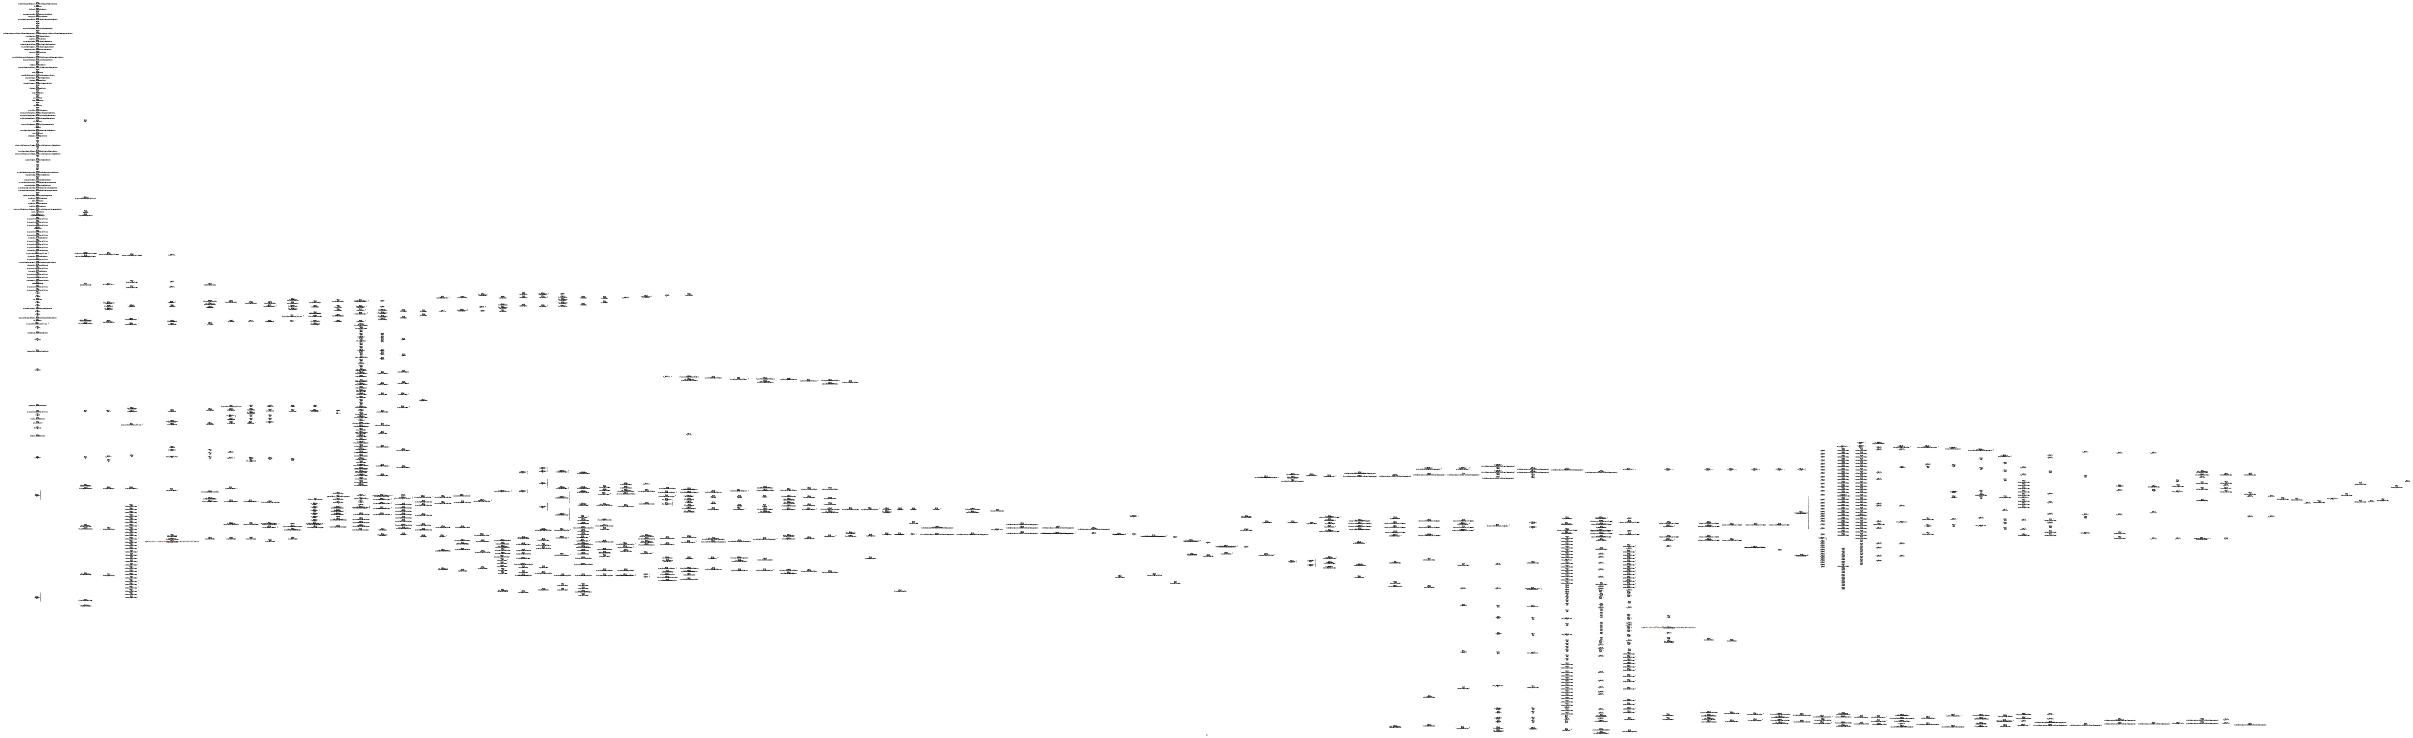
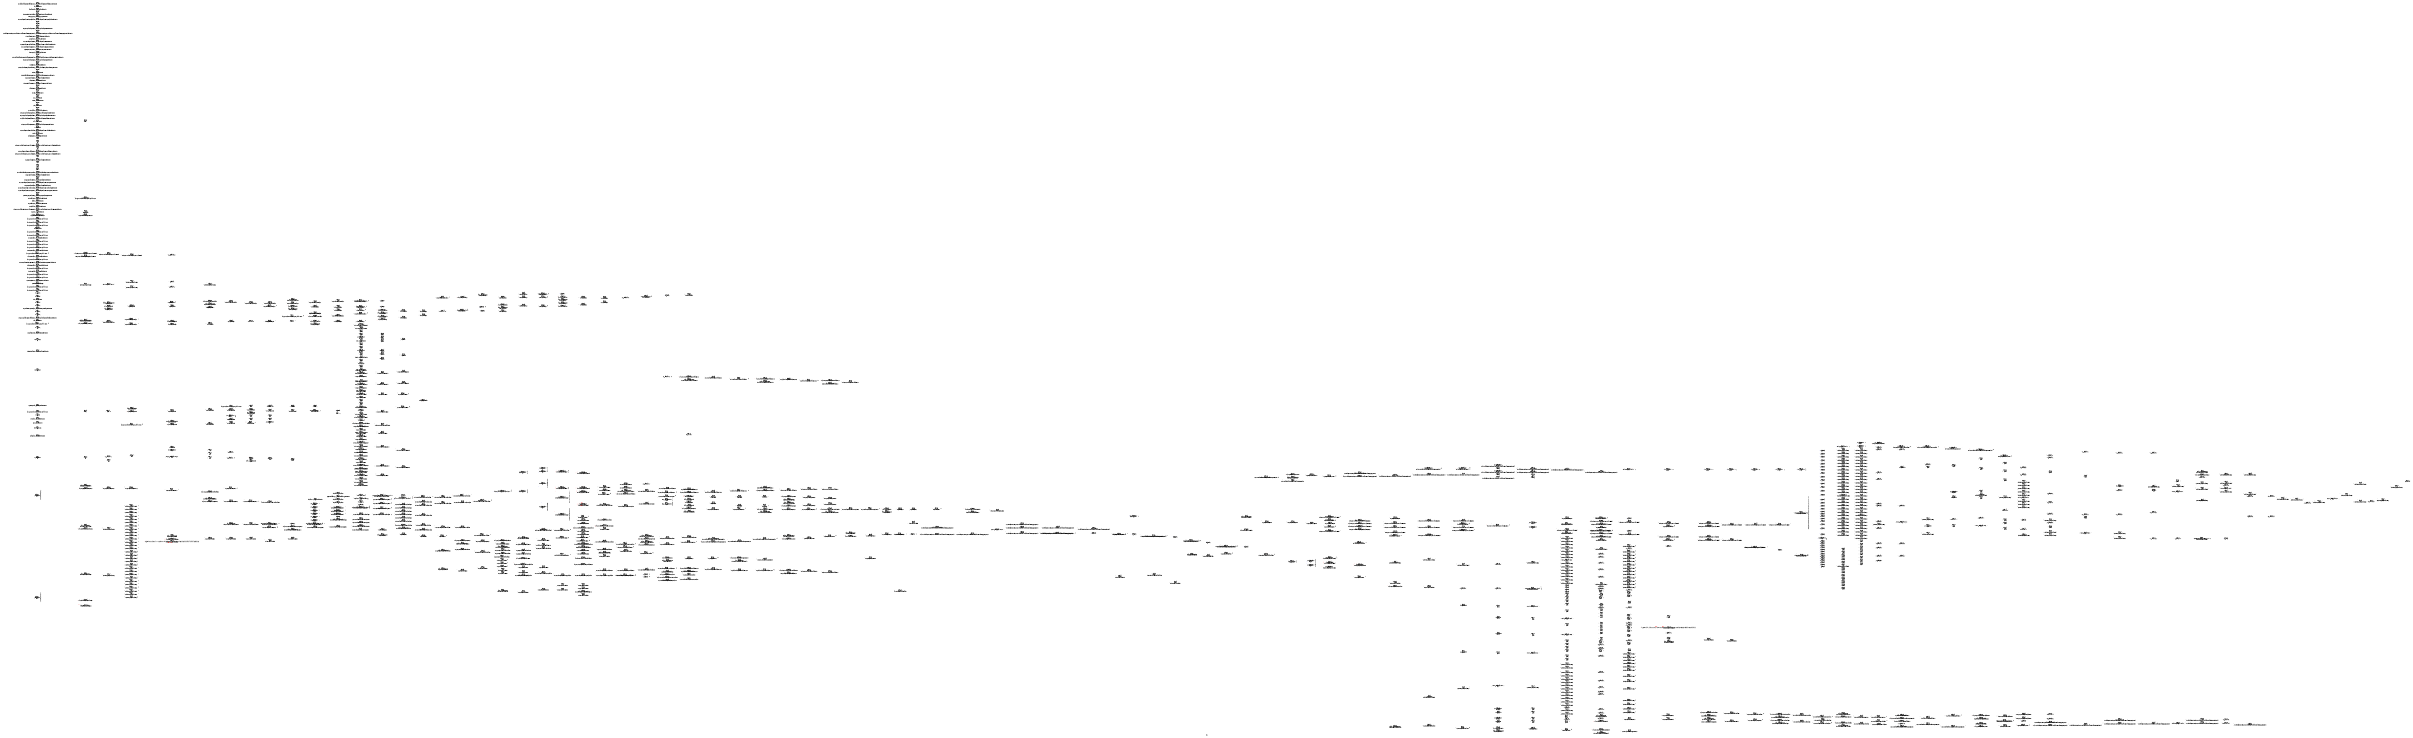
node "NodeID: 491": added
